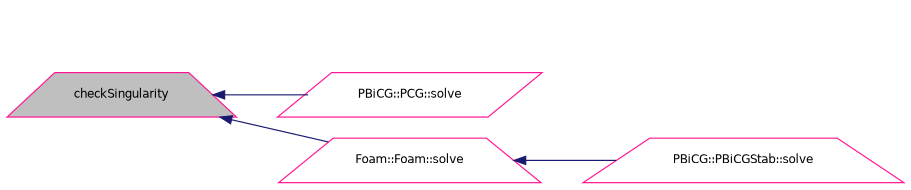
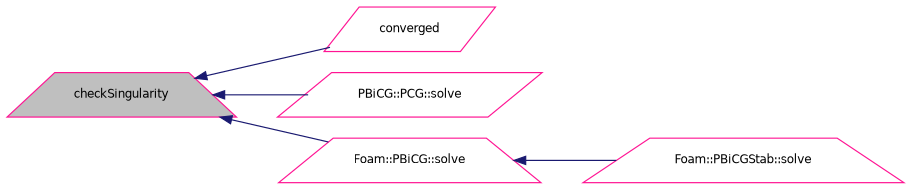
node "converged": added
node "Foam::Foam::solve": label "Foam::Foam::solve" -> "Foam::PBiCG::solve"
node "PBiCG::PBiCGStab::solve": label "PBiCG::PBiCGStab::solve" -> "Foam::PBiCGStab::solve"
